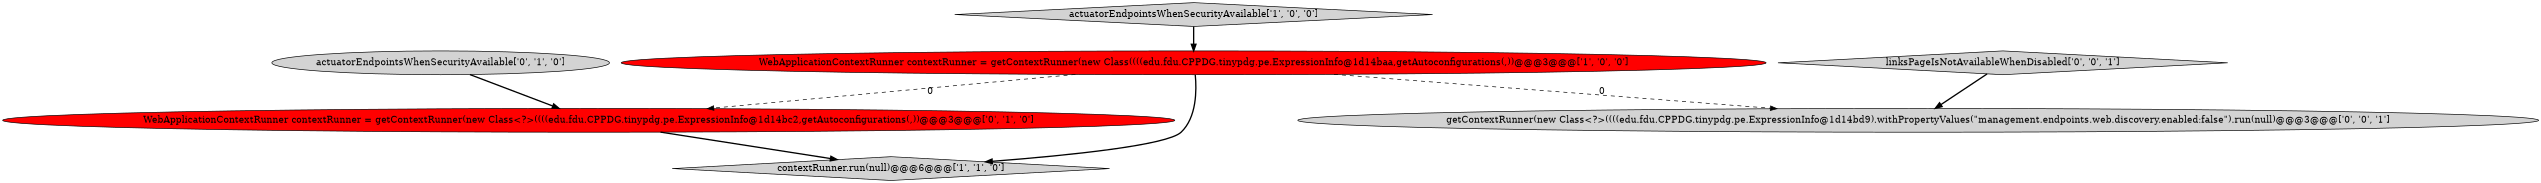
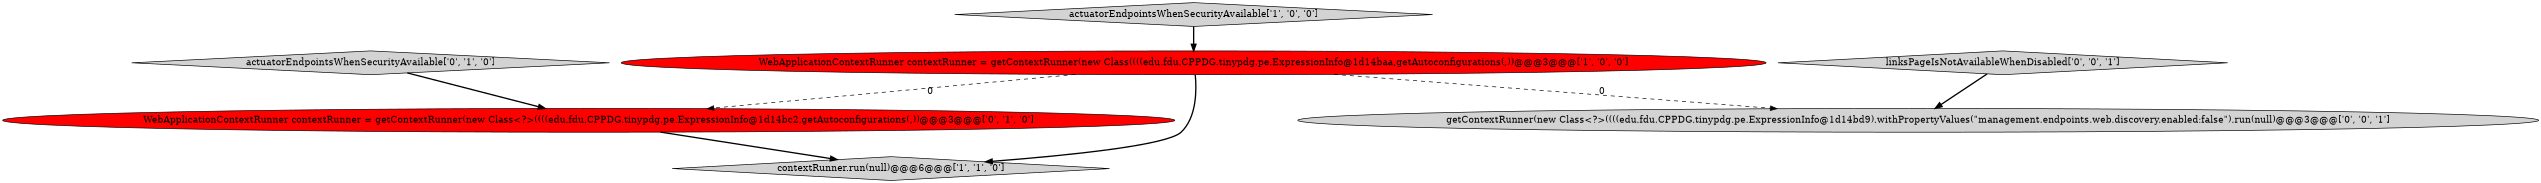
node "actuatorEndpointsWhenSecurityAvailable['0', '1', '0']": shape ellipse -> diamond
